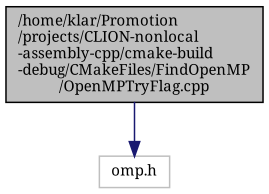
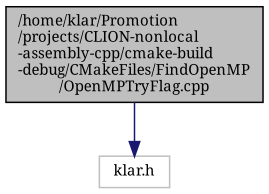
node "omp.h": label "omp.h" -> "klar.h"
